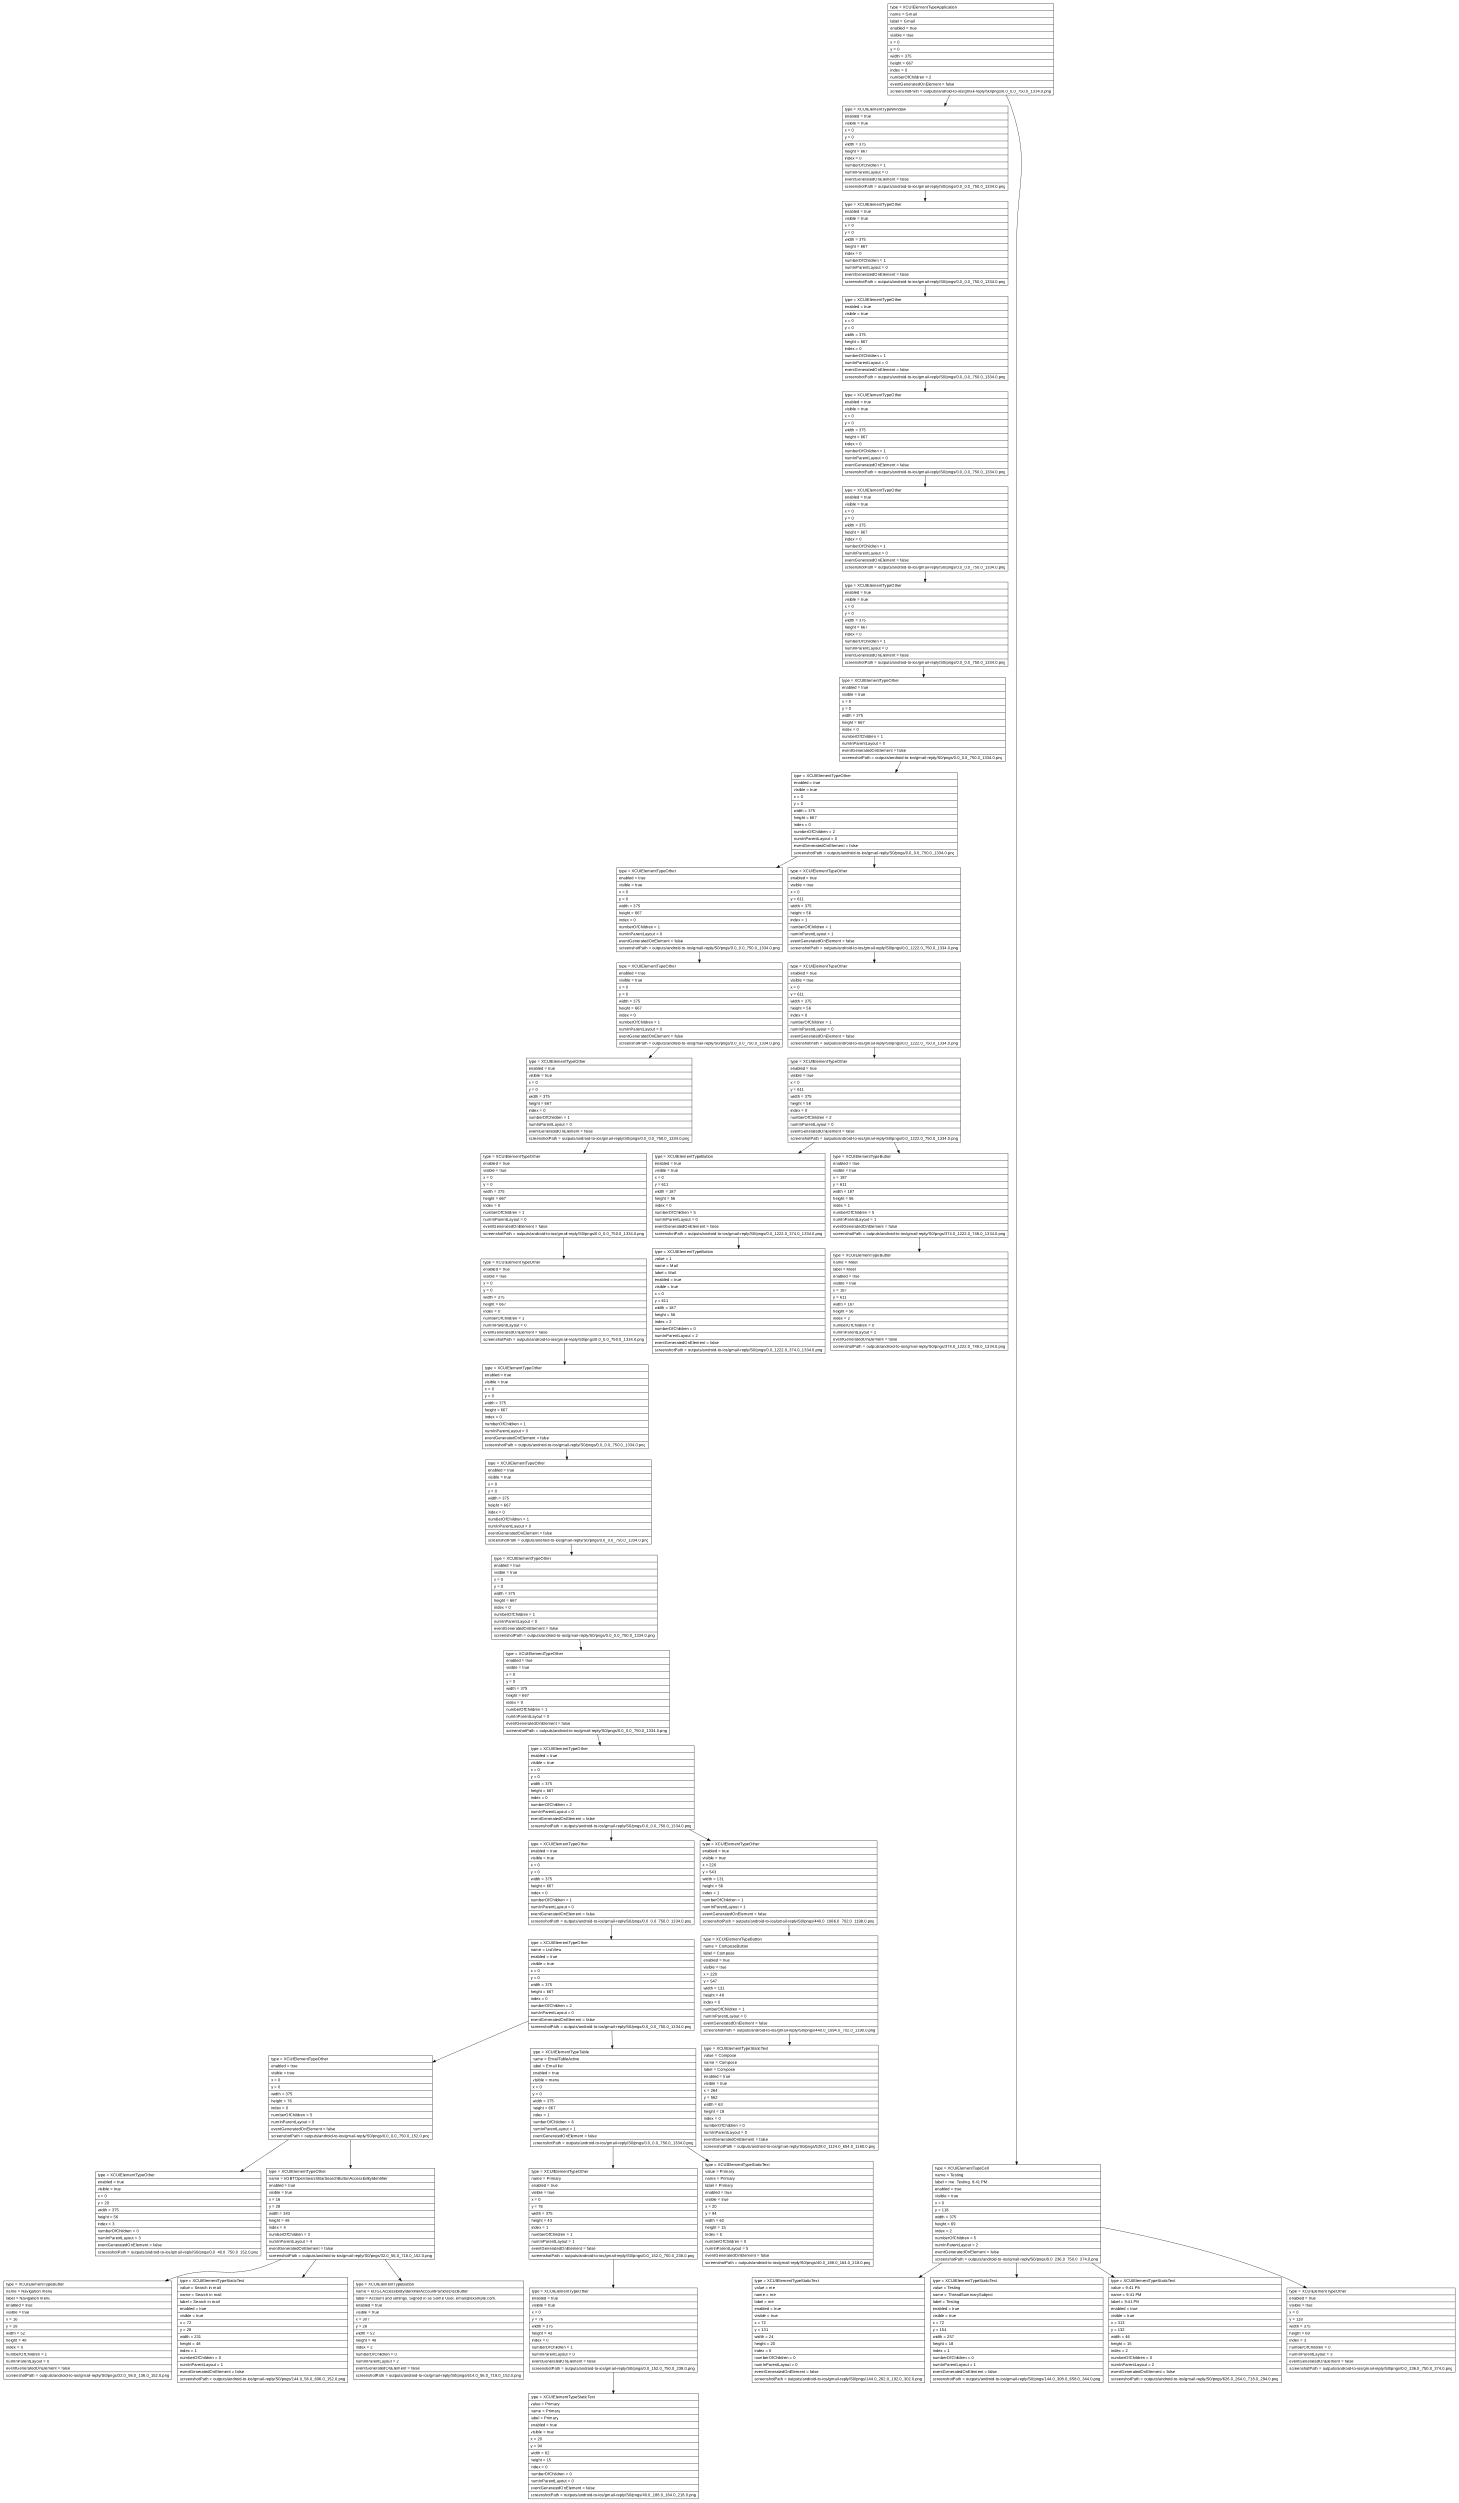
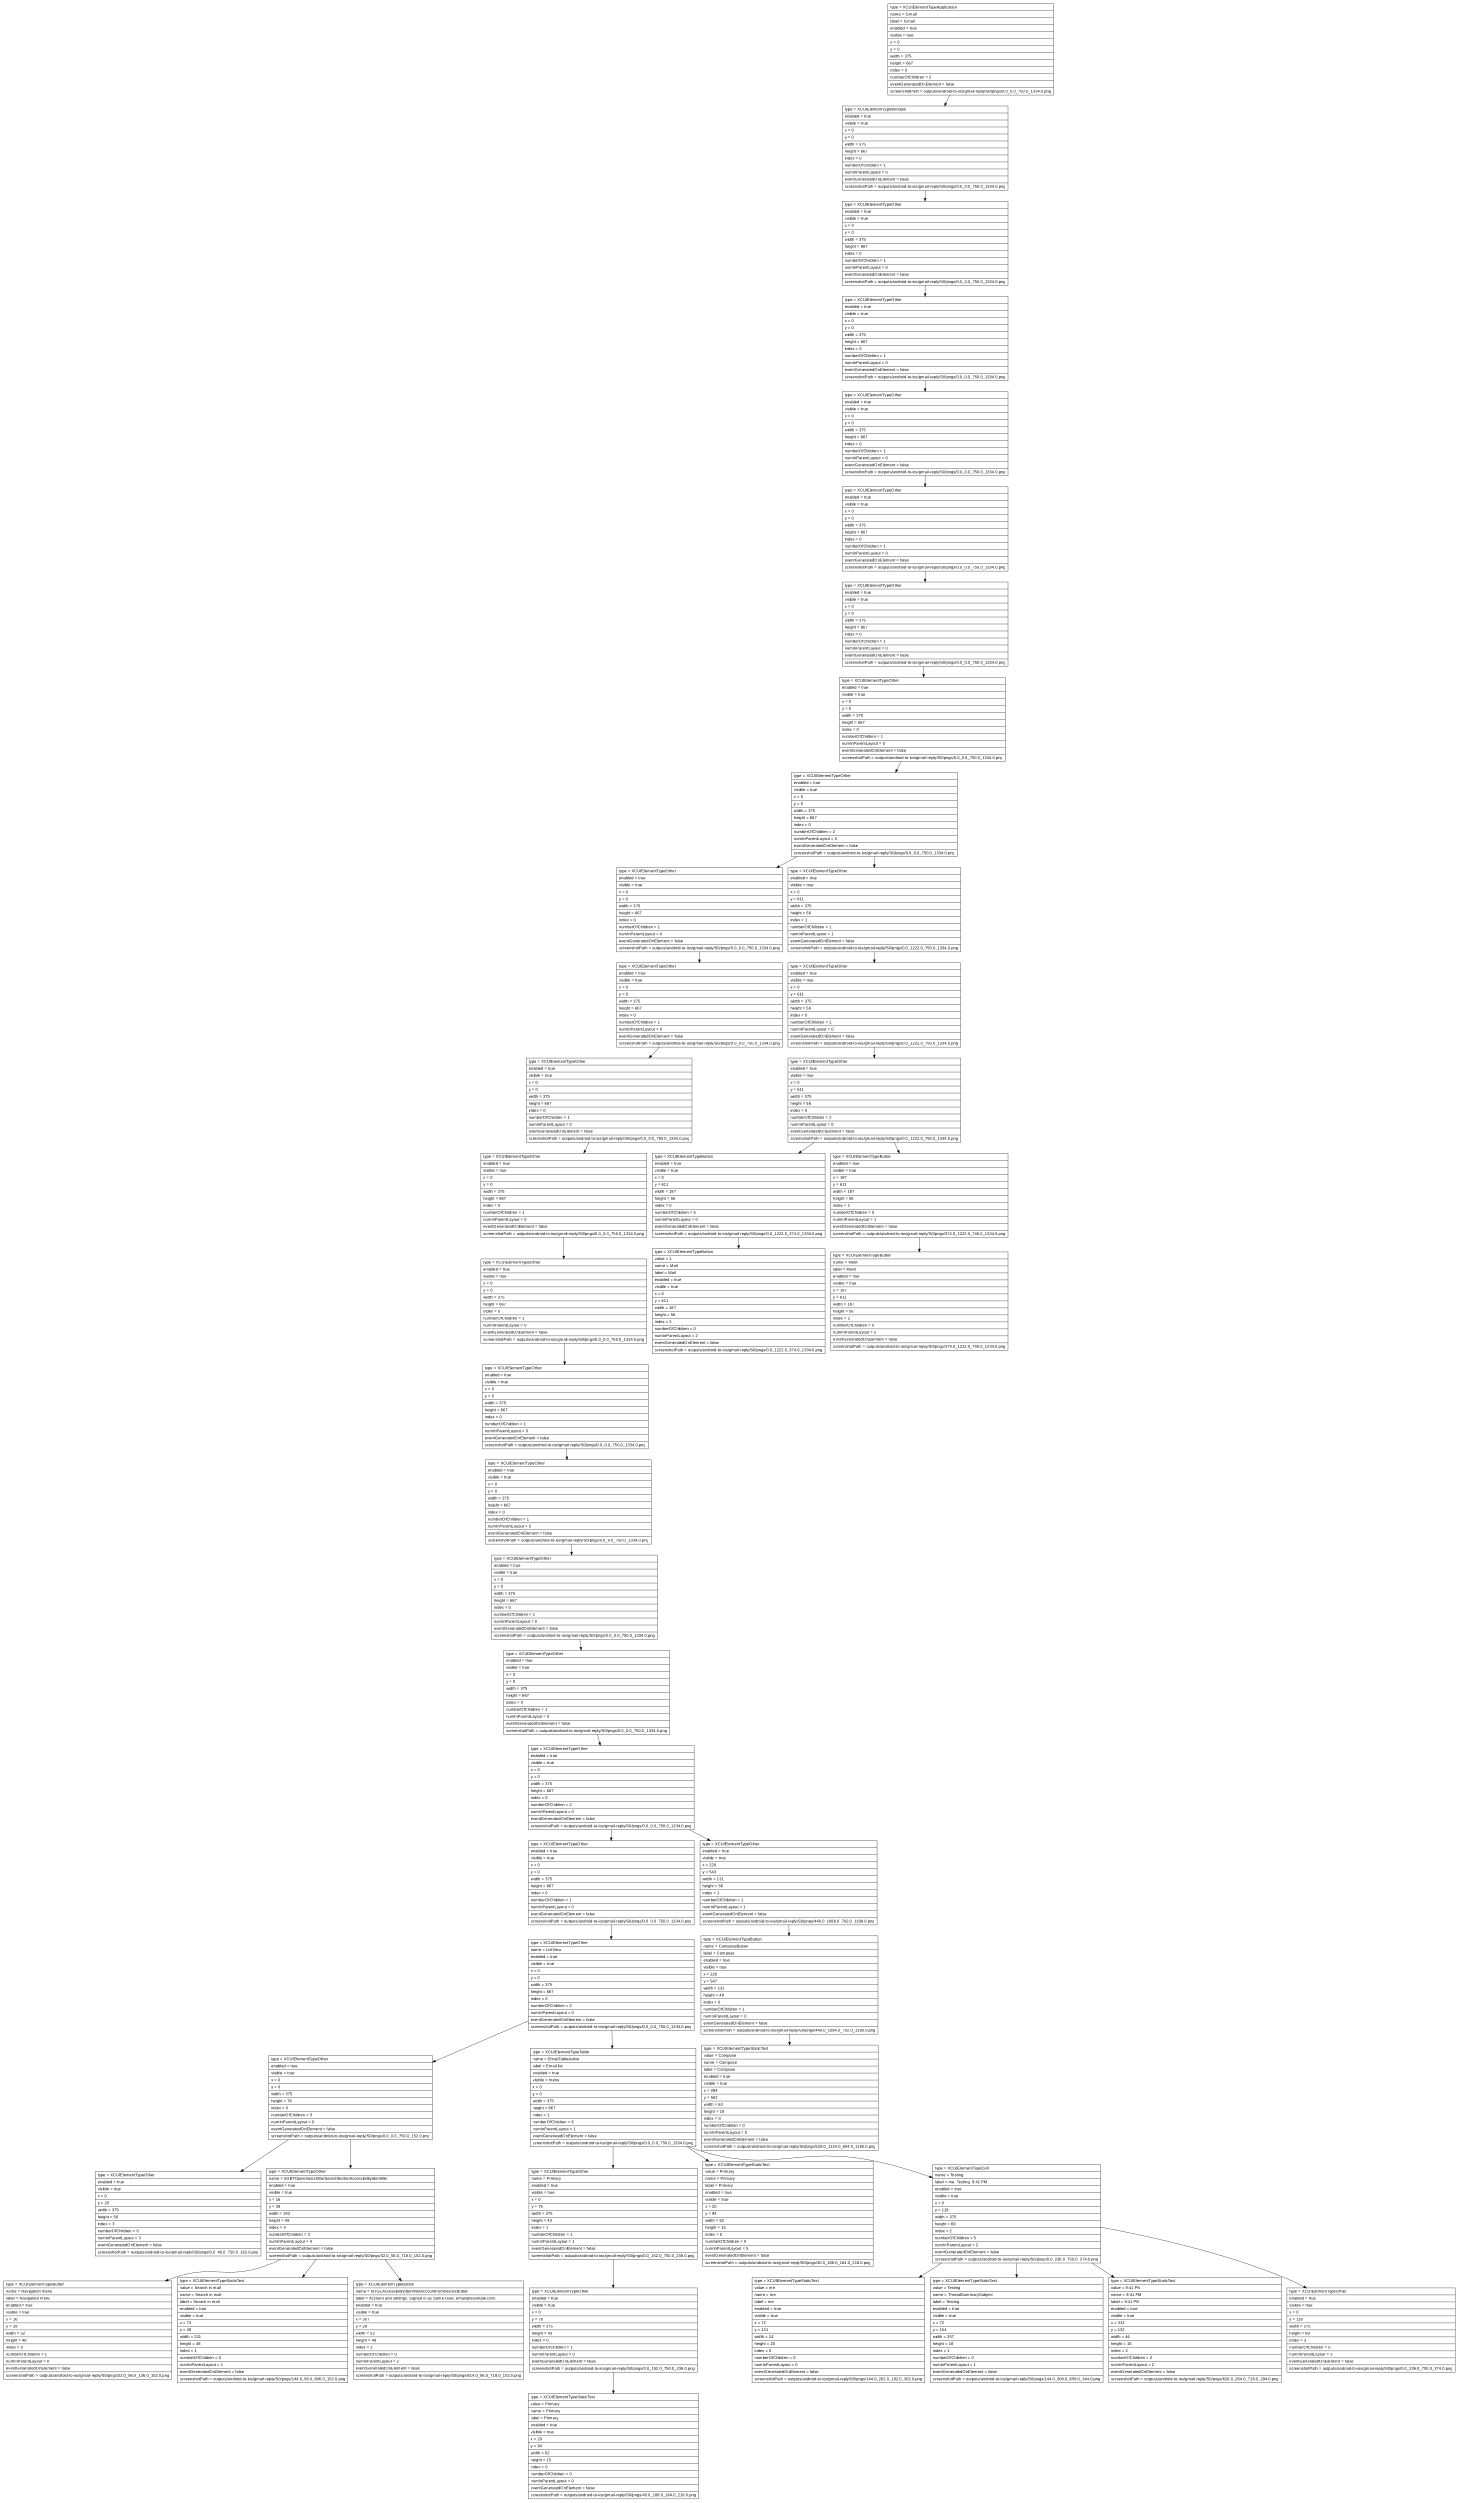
edge "type = XCUIElementTypeApplication" -> "type = XCUIElementTypeCell": now "type = XCUIElementTypeTable" -> "type = XCUIElementTypeCell"
